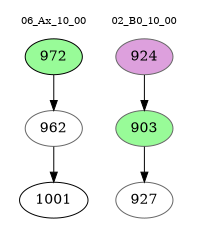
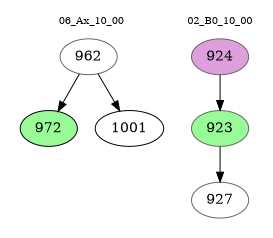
edge "972" -> "962": reversed
node "903": label "903" -> "923"
